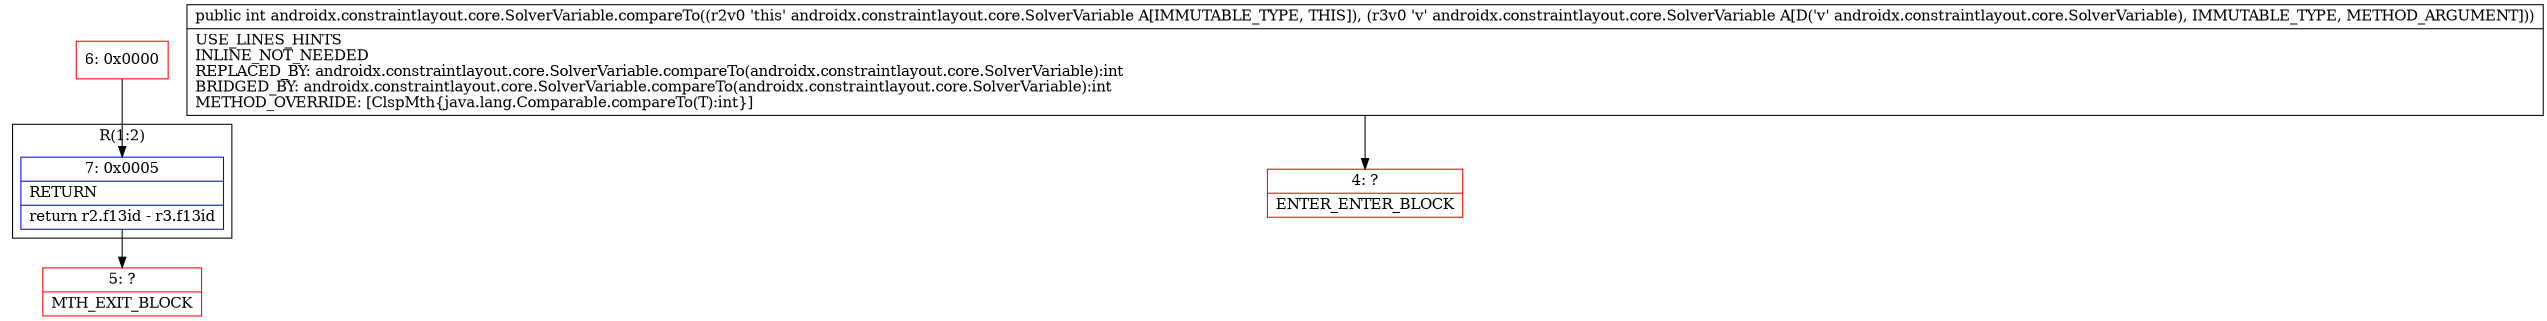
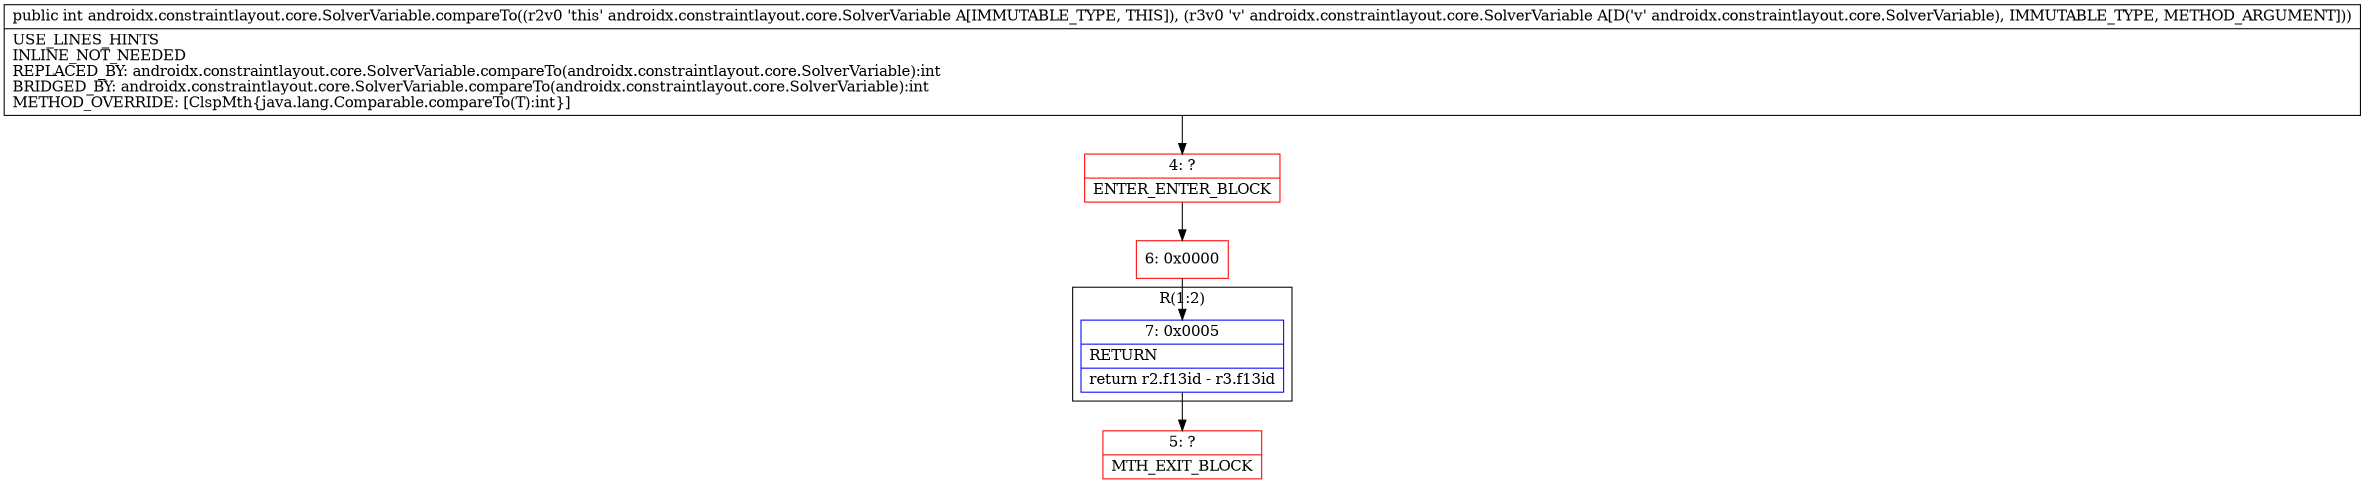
edge "4: ?" -> "6: 0x0000": added
